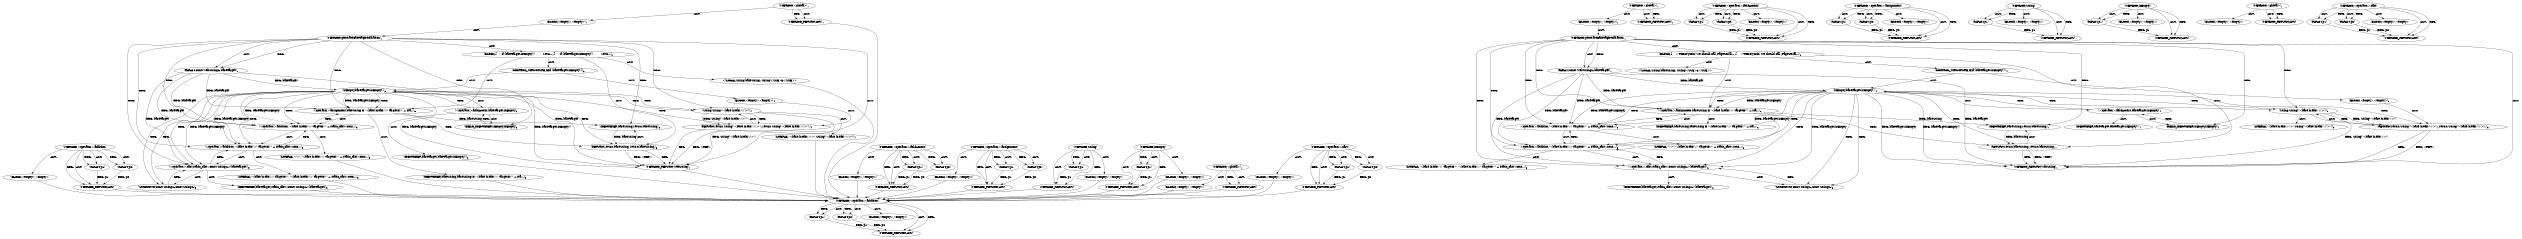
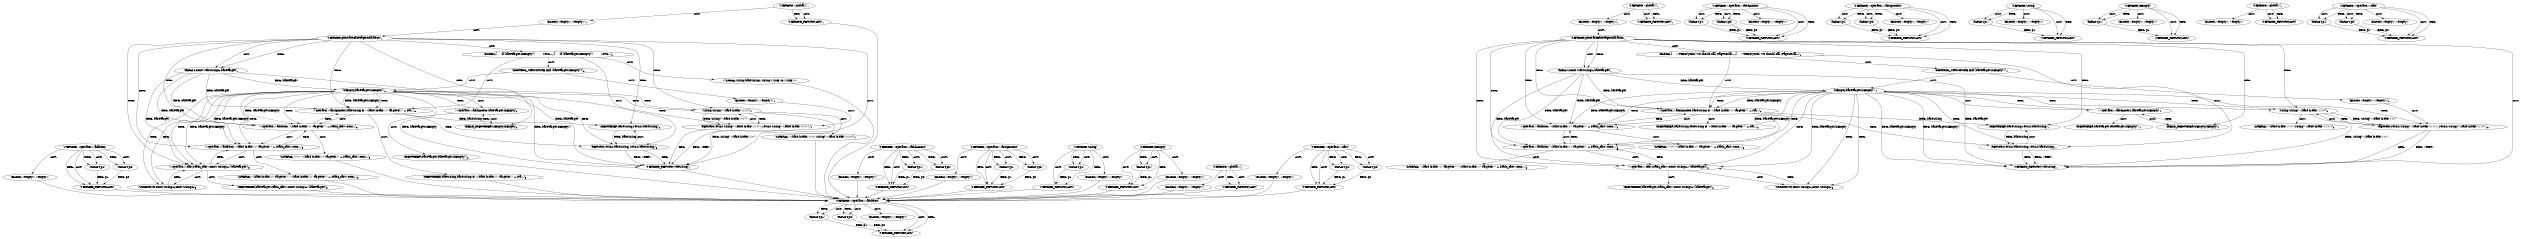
node "<(LOCAL,String baseString: String)<SUB>6</SUB>>": removed
